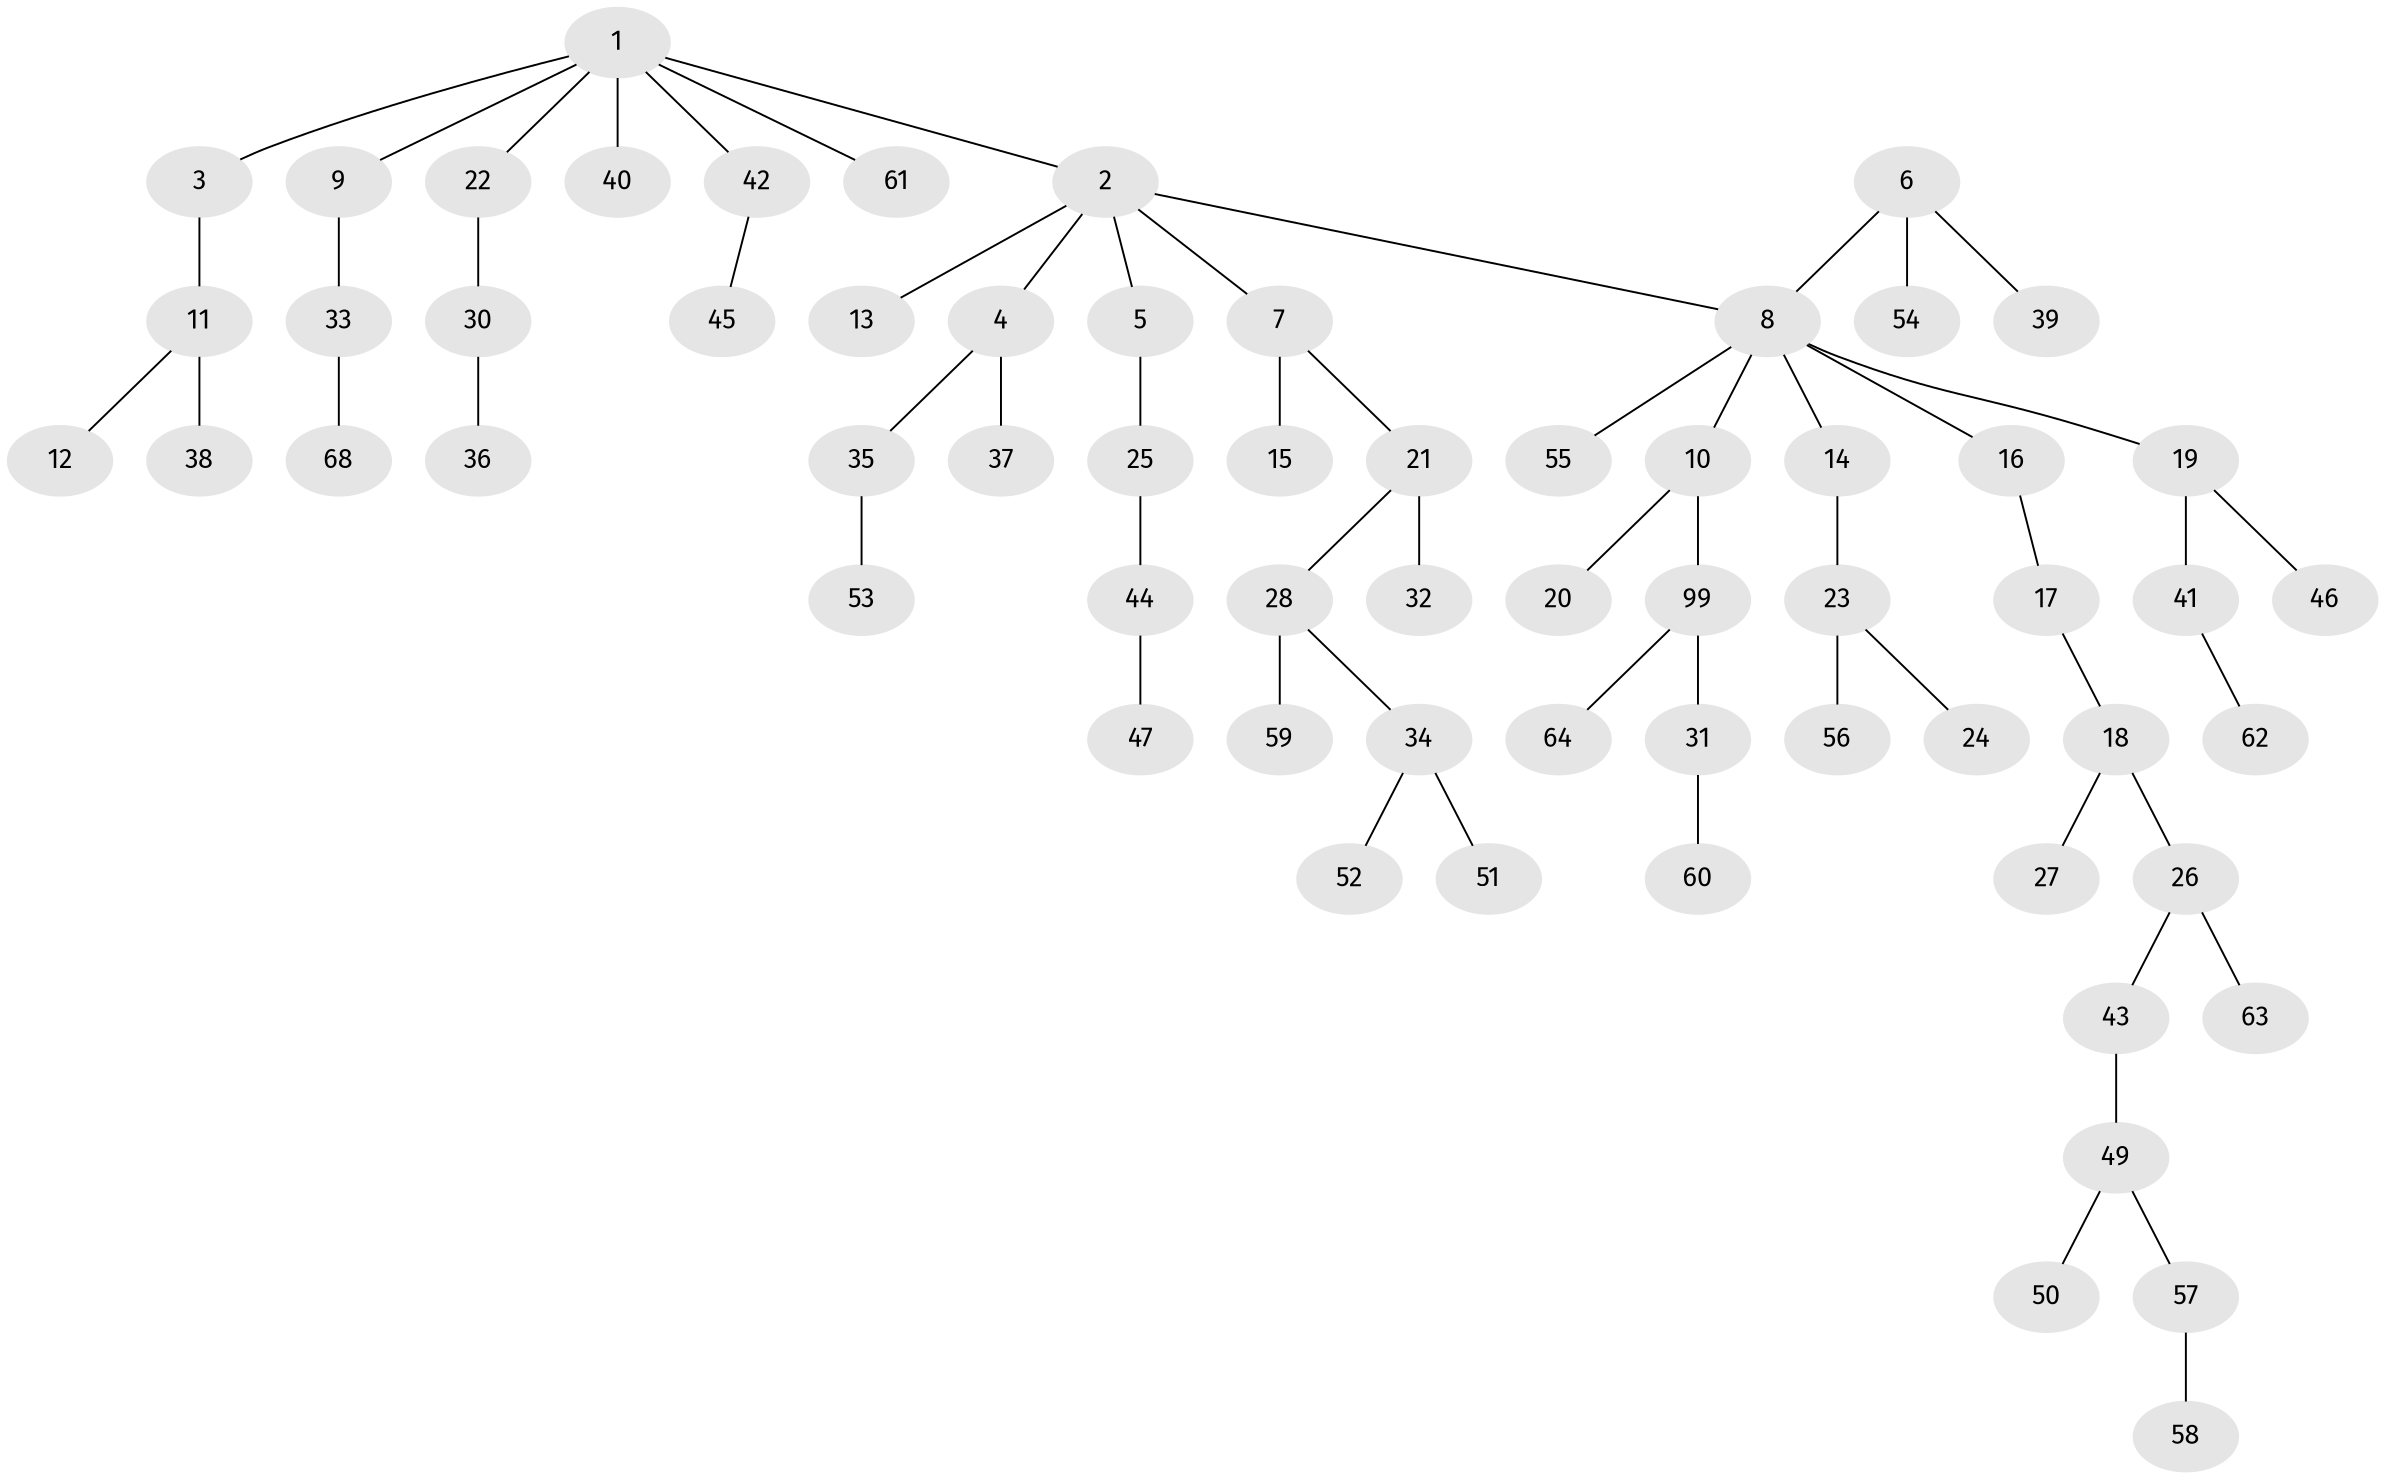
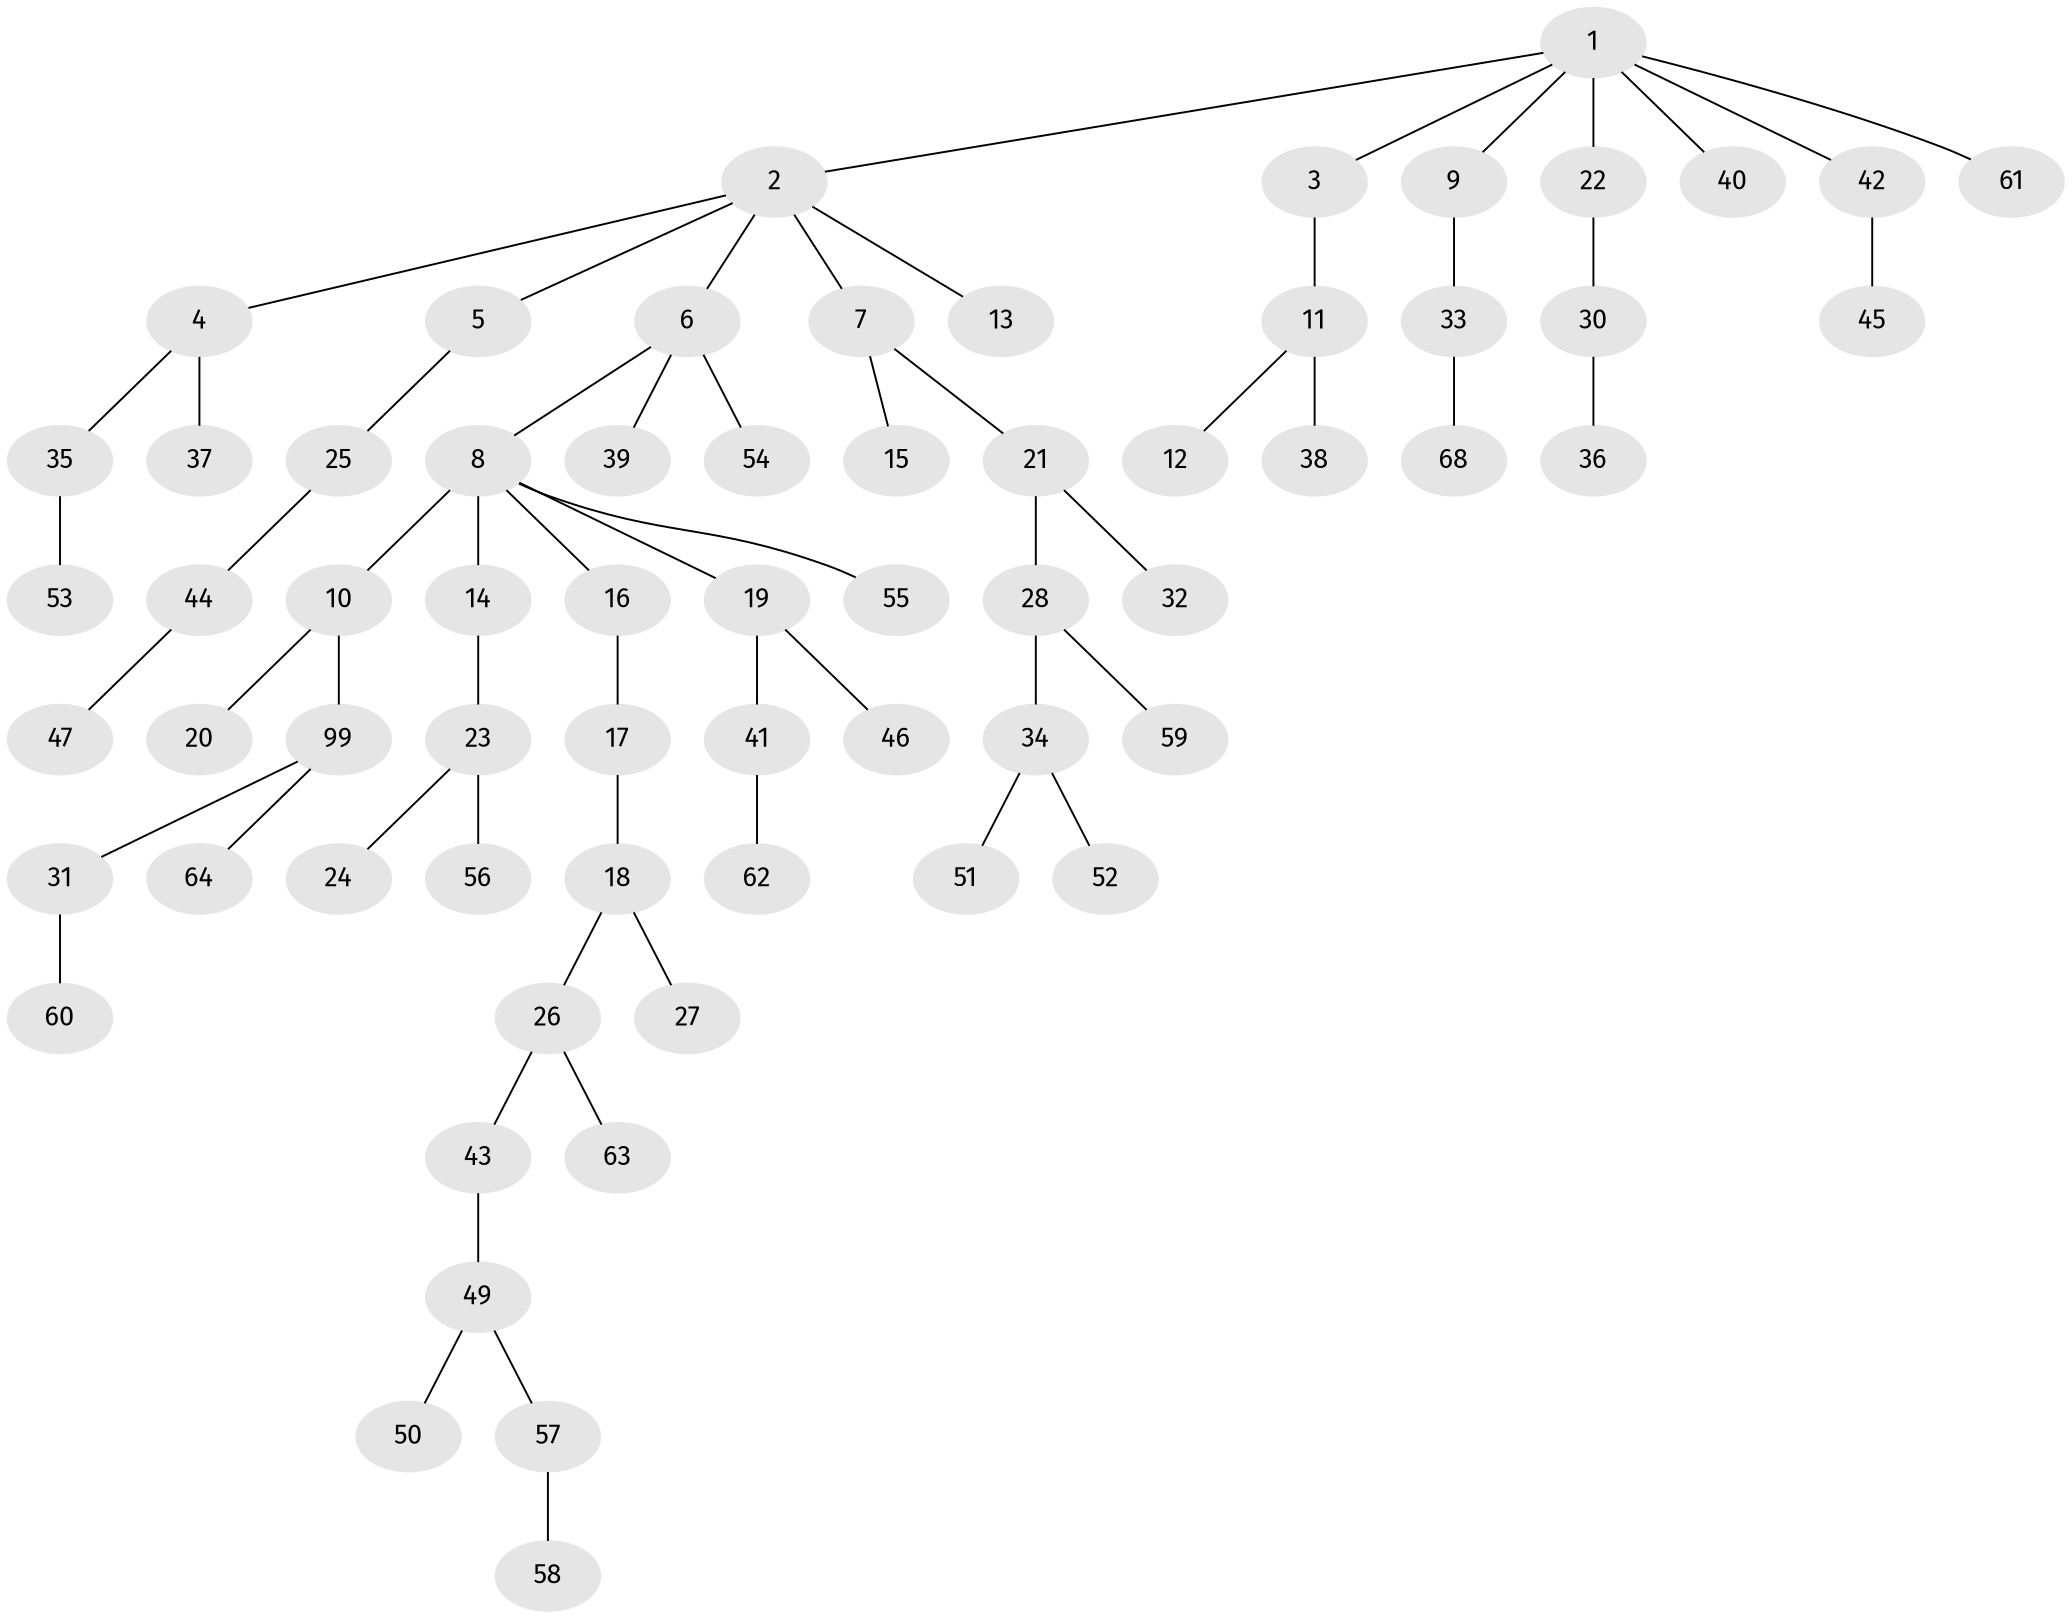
edge "2" -- "8": now "2" -- "6"
